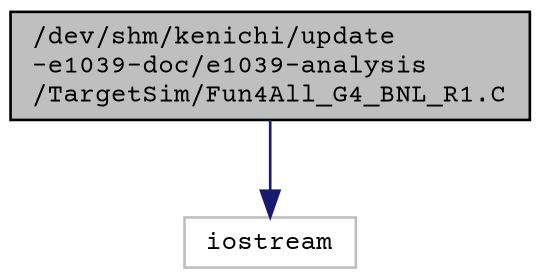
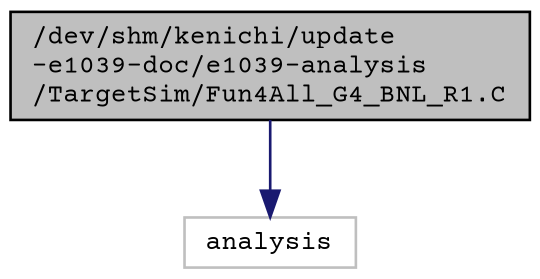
node "iostream": label "iostream" -> "analysis"
